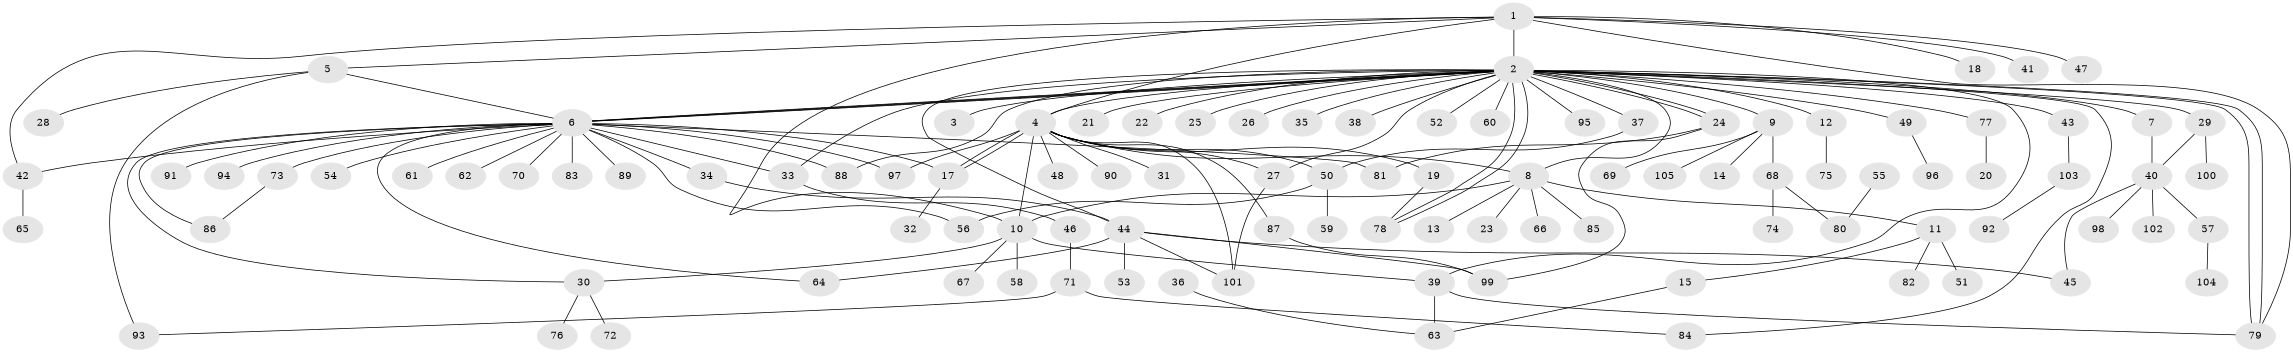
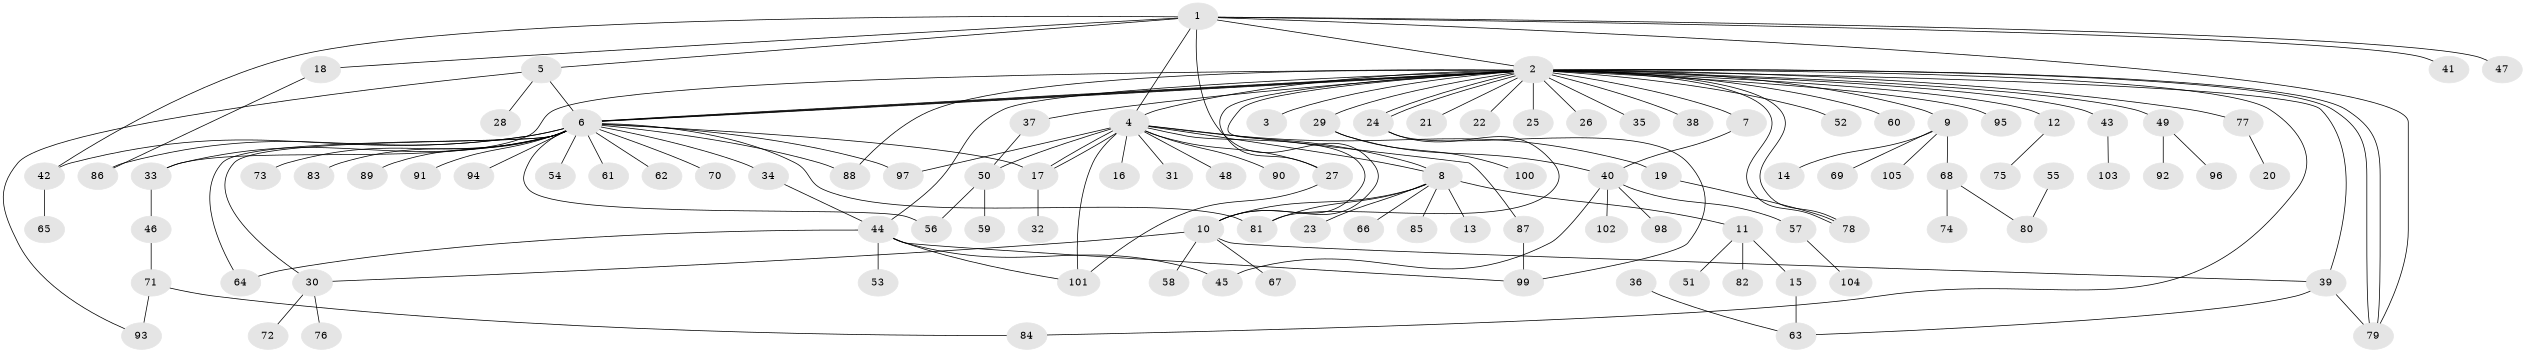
node "16": added
edge "73" -- "86": now "18" -- "86"
edge "103" -- "92": now "49" -- "92"
edge "8" -- "81": added
